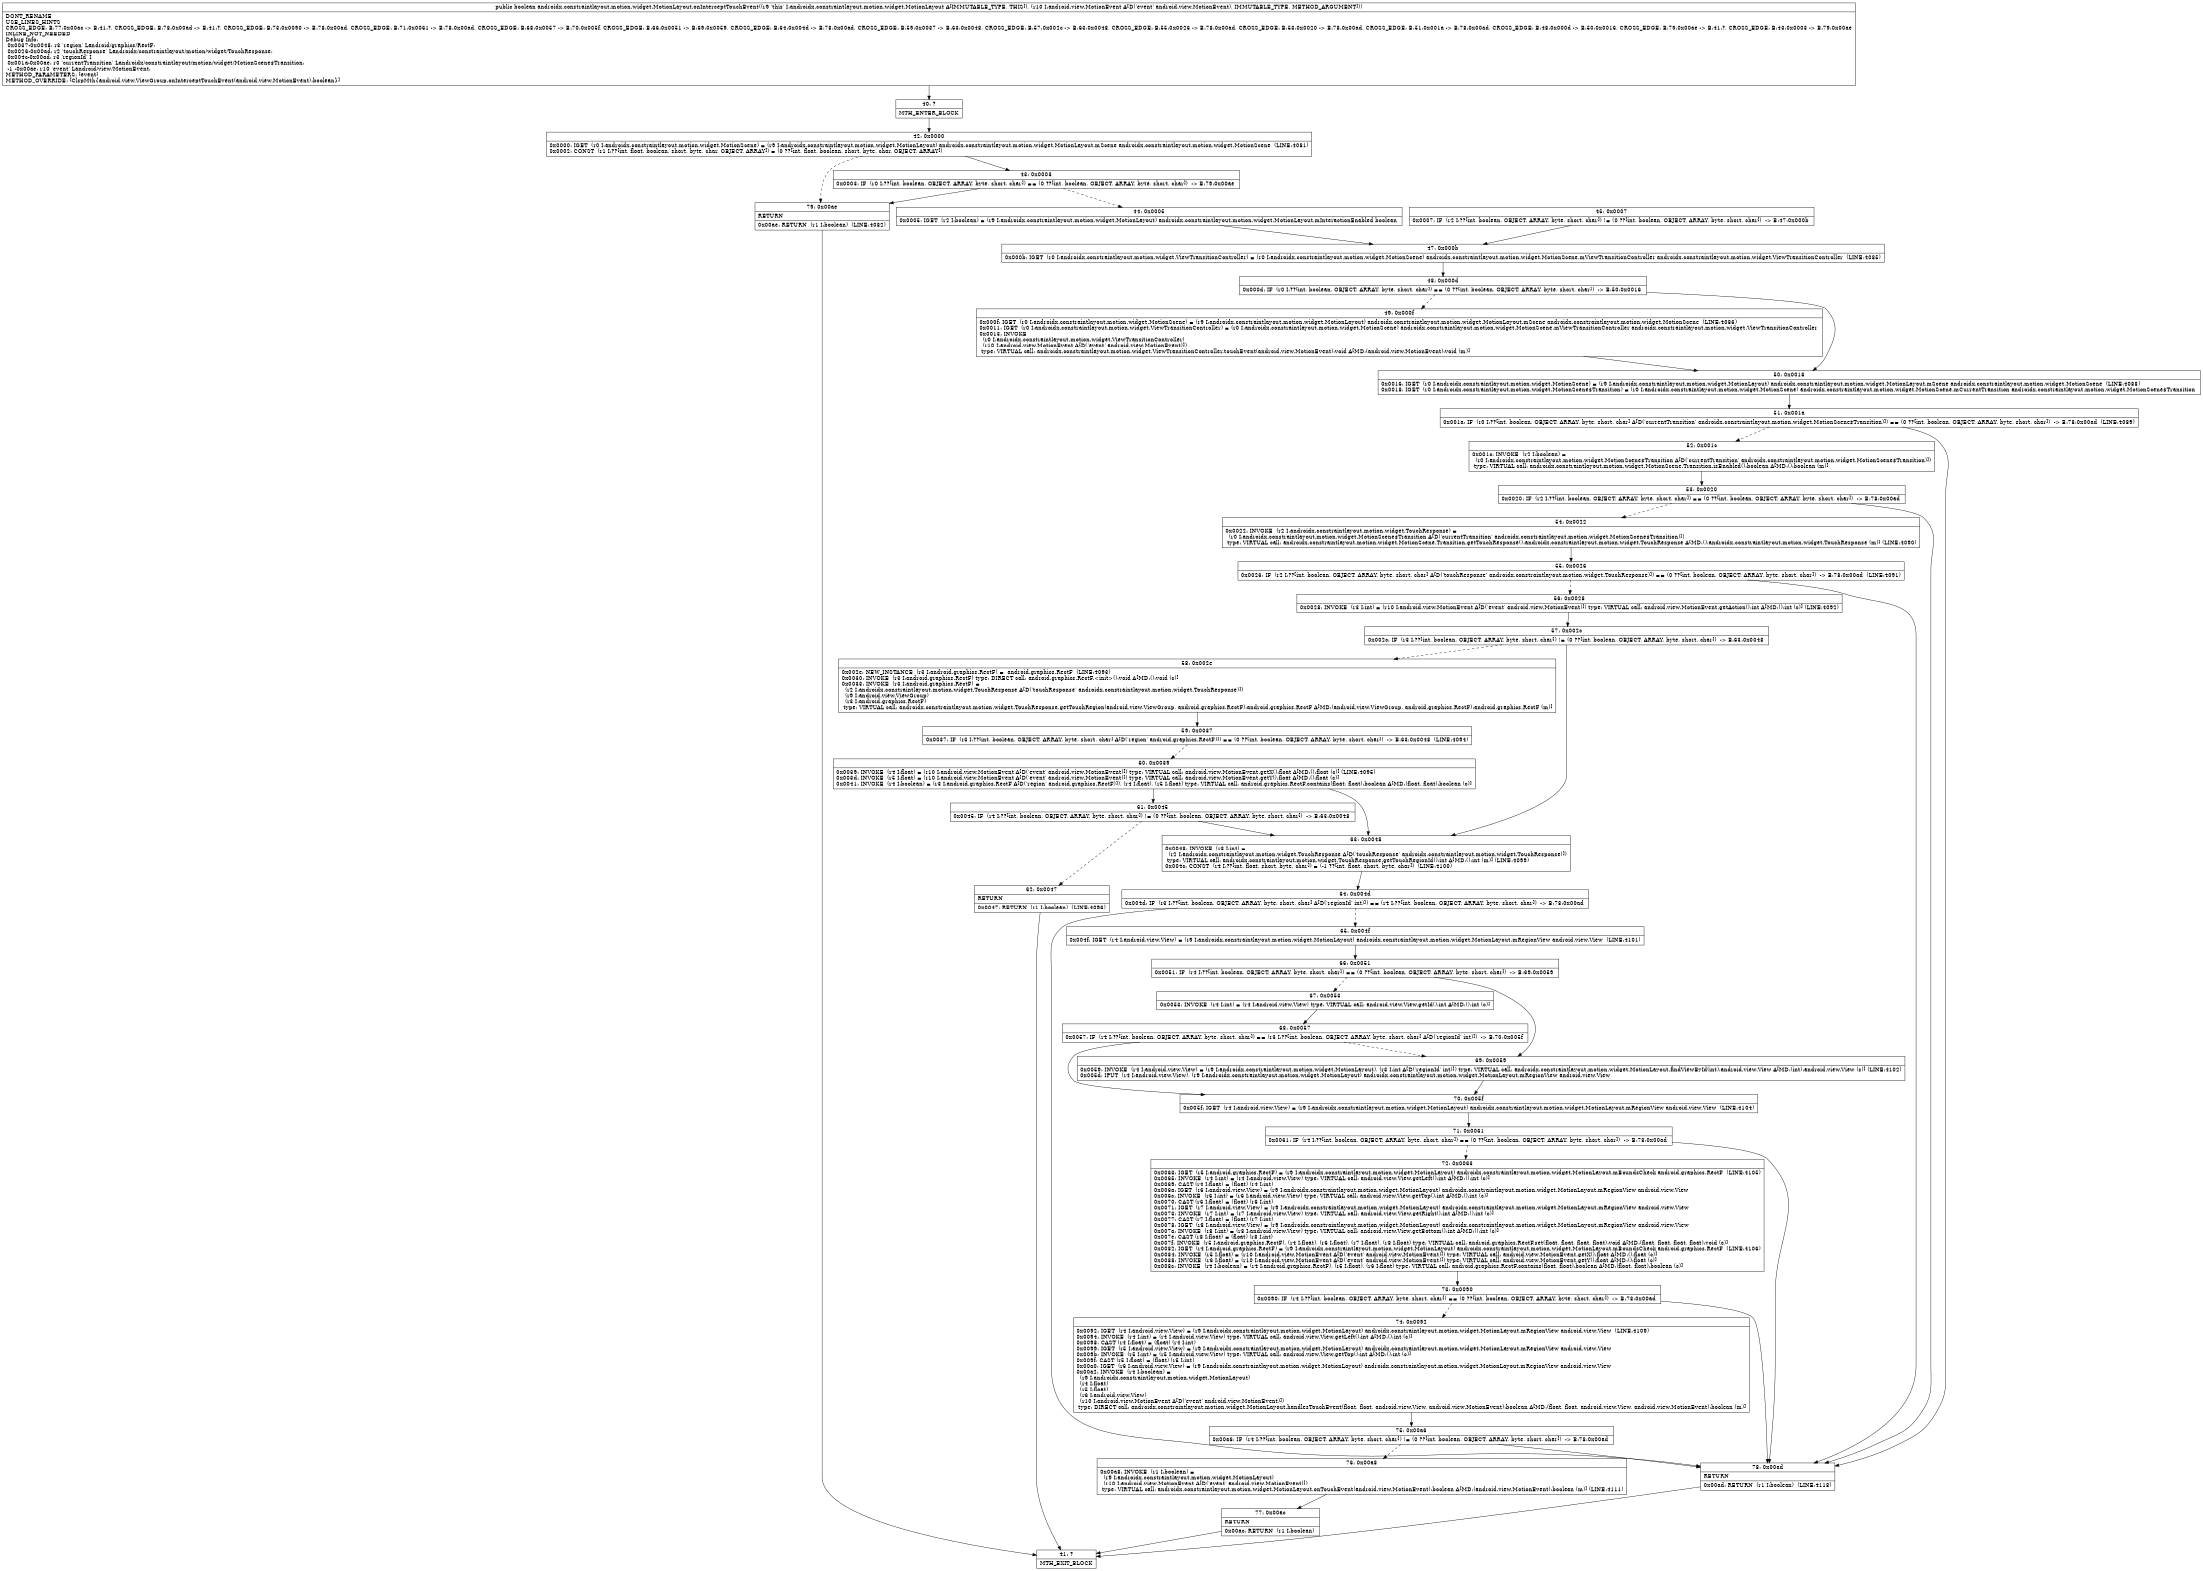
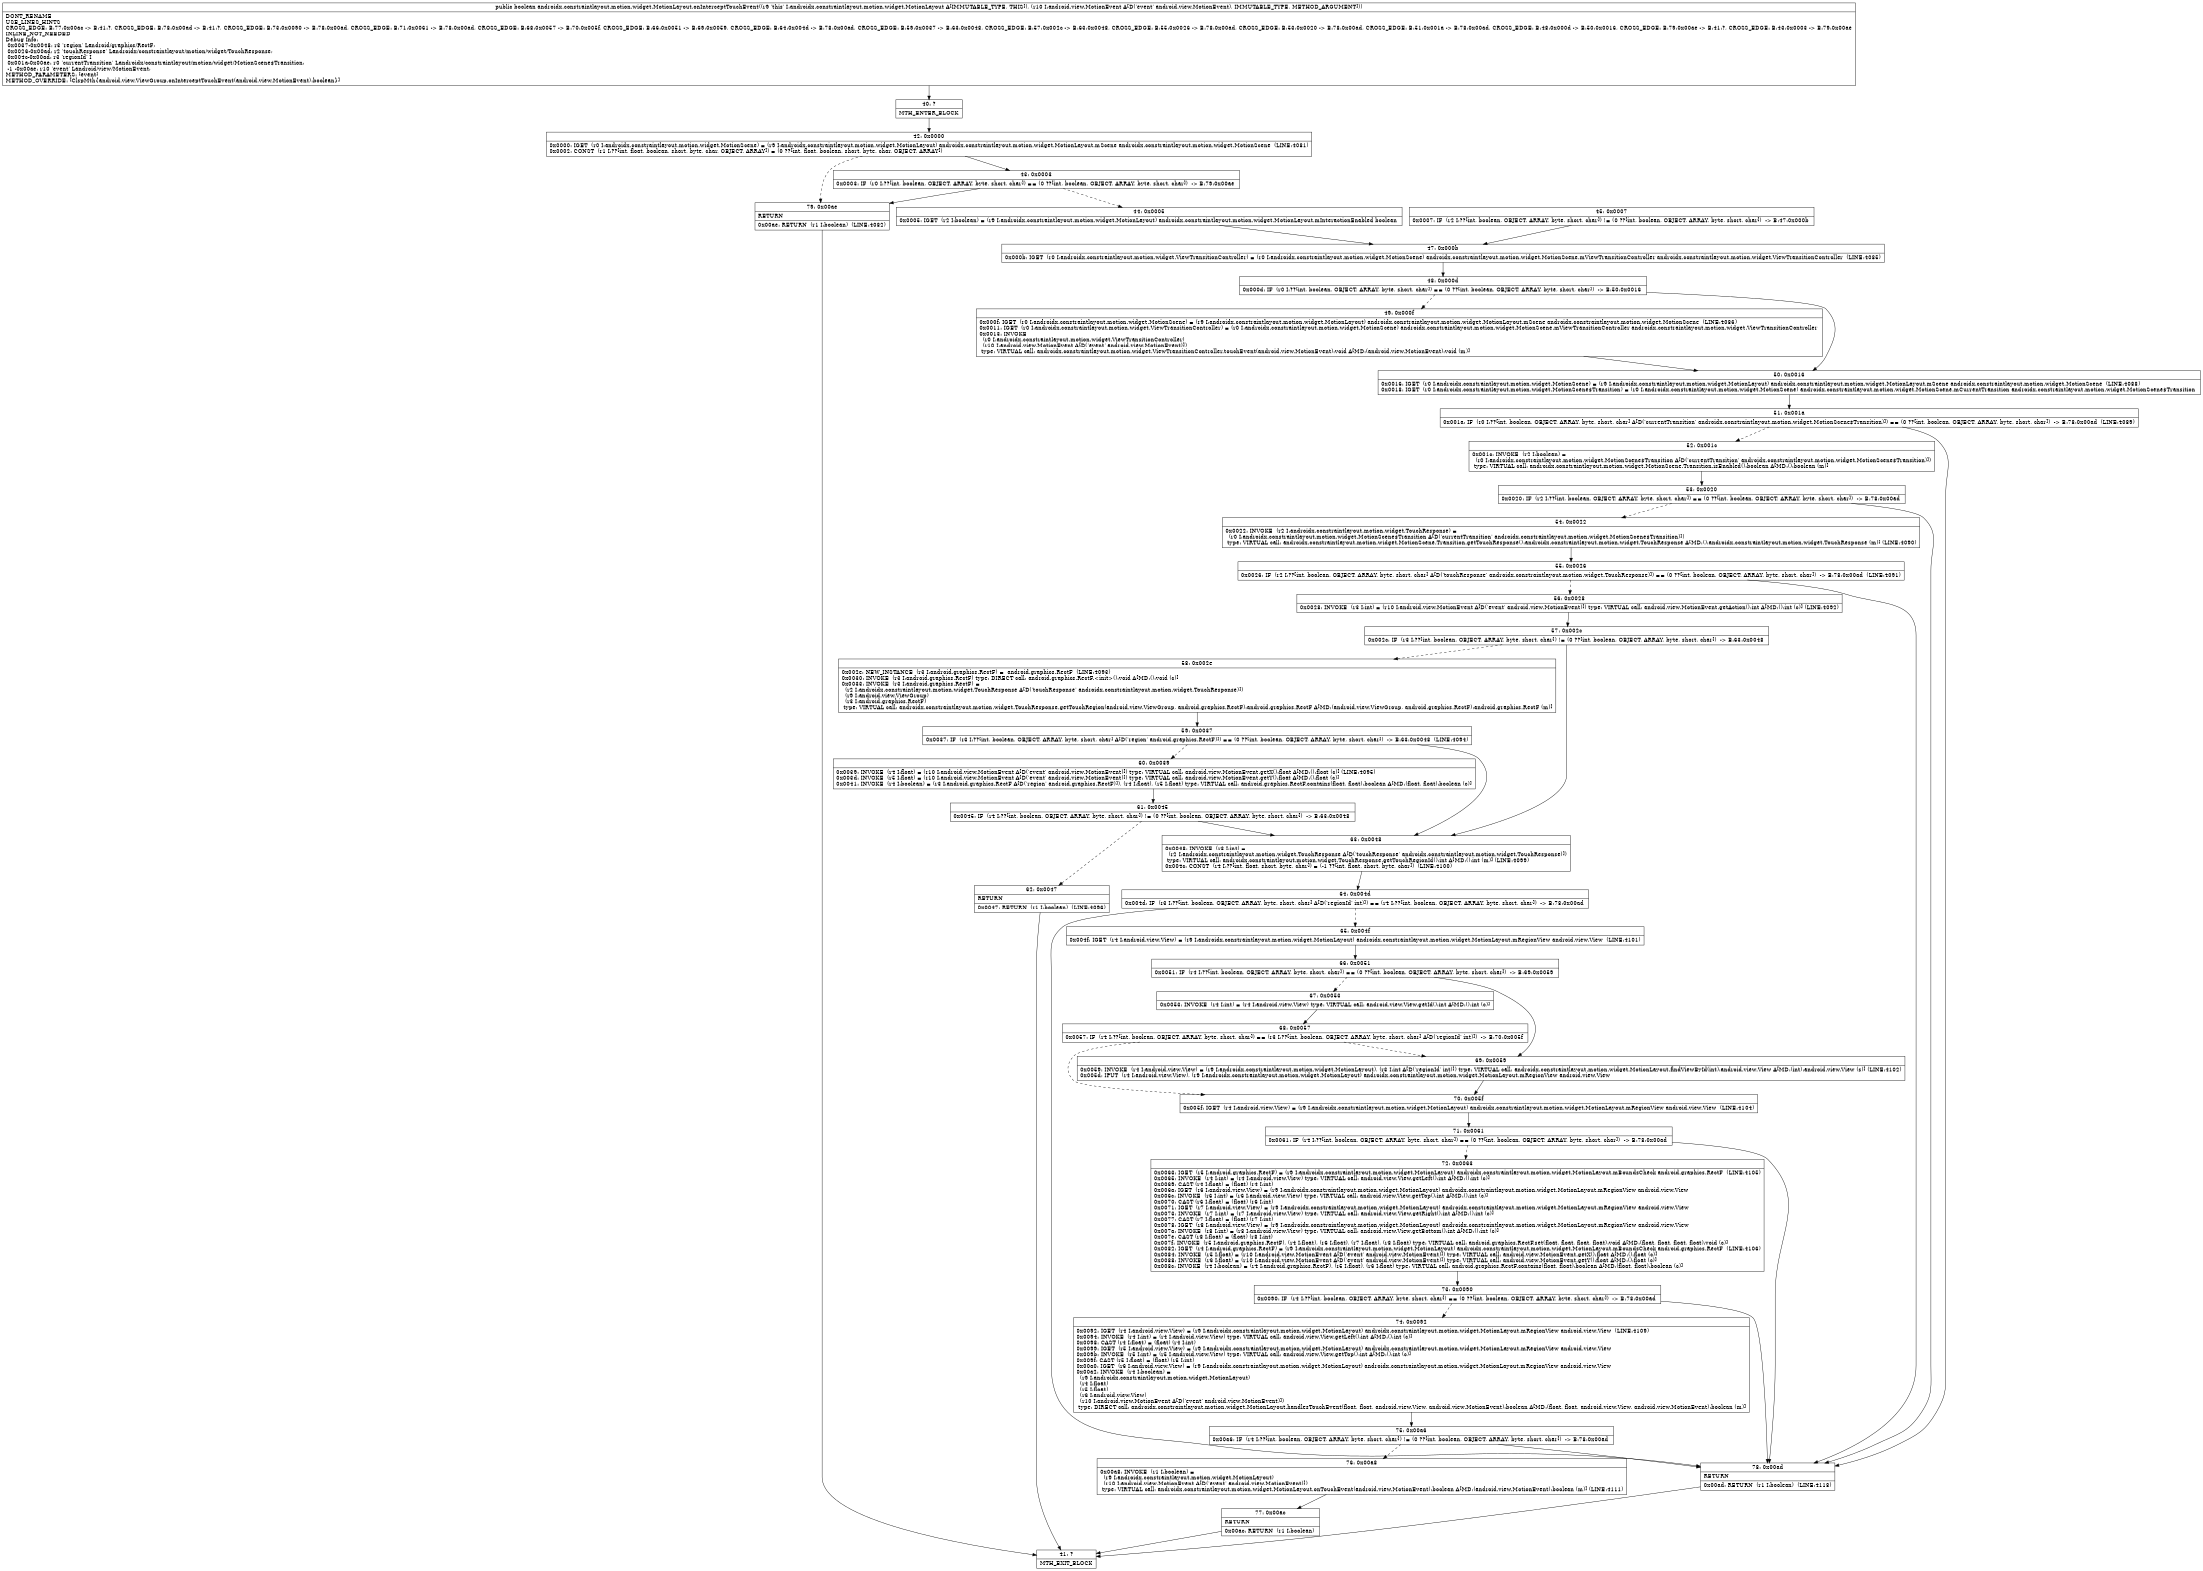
edge "60: 0x0039" -> "63: 0x0048": now "59: 0x0037" -> "63: 0x0048"
edge "68: 0x0057" -> "70: 0x005f": style solid -> dashed
